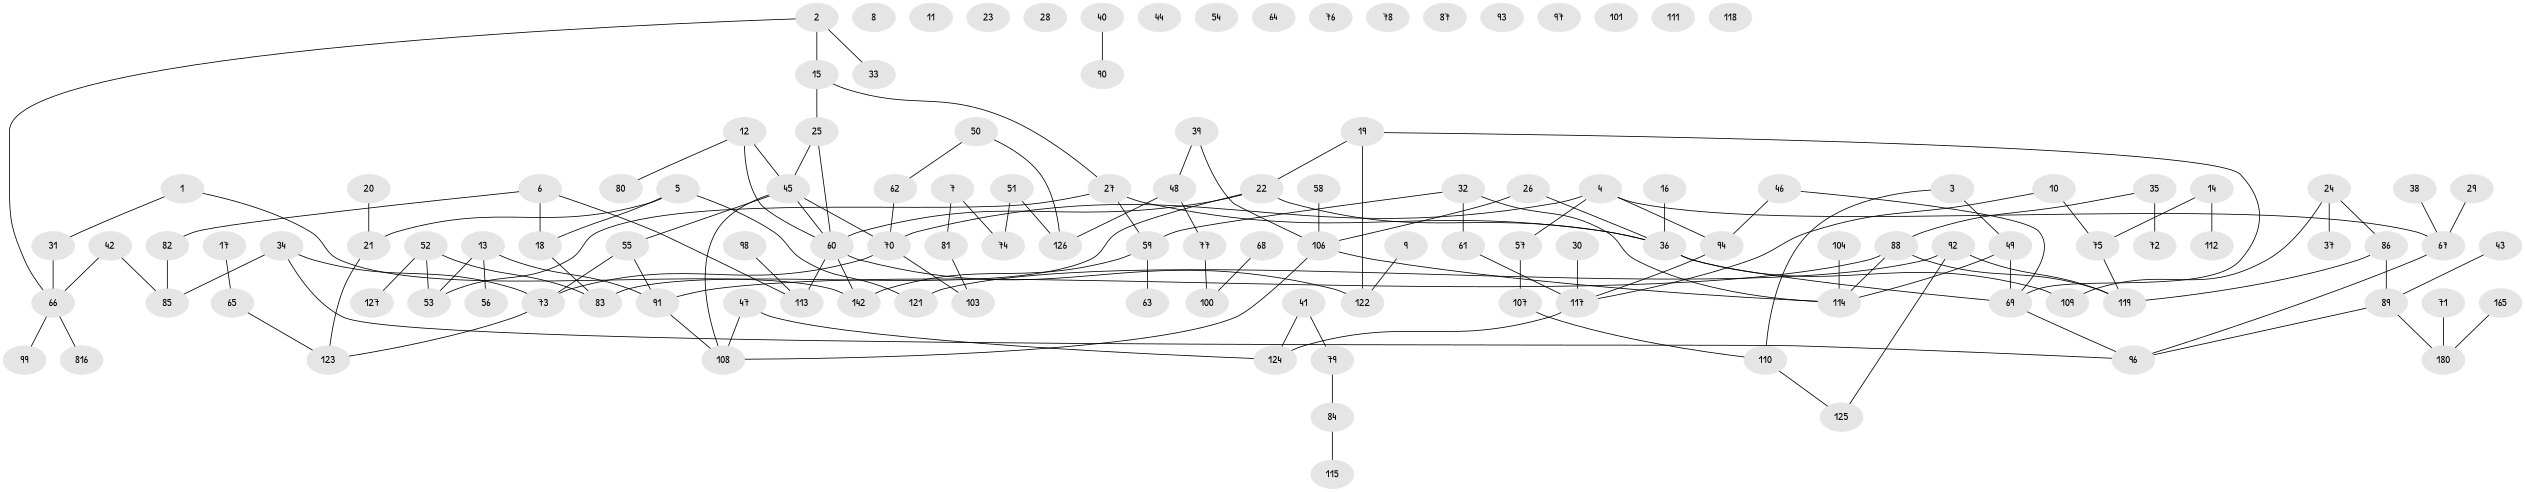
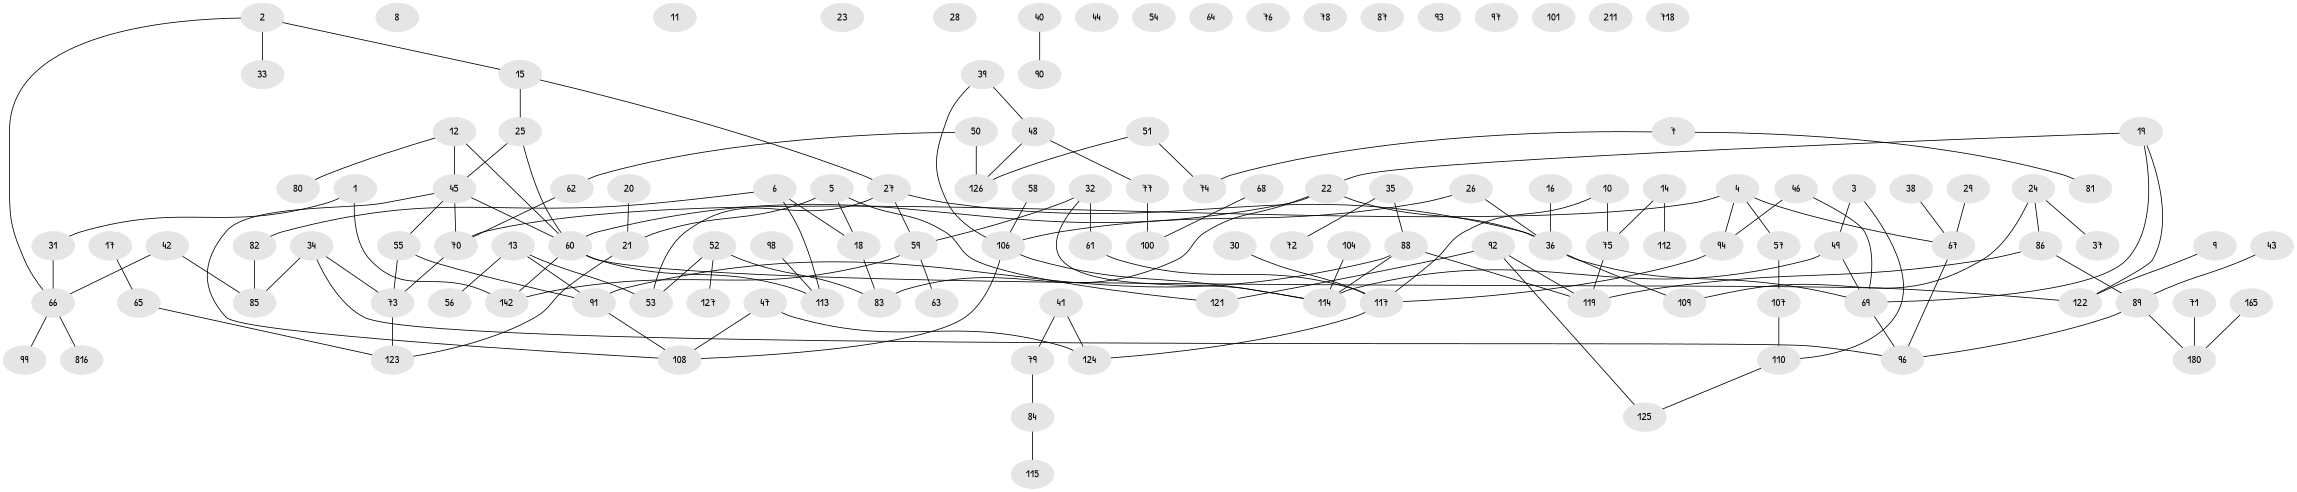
node "111": label "111" -> "211"
node "118": label "118" -> "718"
node "103": removed
